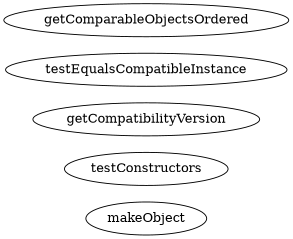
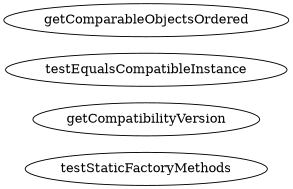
node "testStaticFactoryMethods": added
node "testConstructors": removed
node "makeObject": removed
